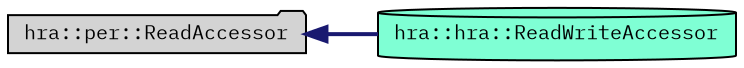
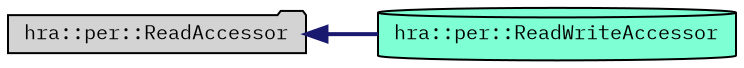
node "hra::hra::ReadWriteAccessor": label "hra::hra::ReadWriteAccessor" -> "hra::per::ReadWriteAccessor"
